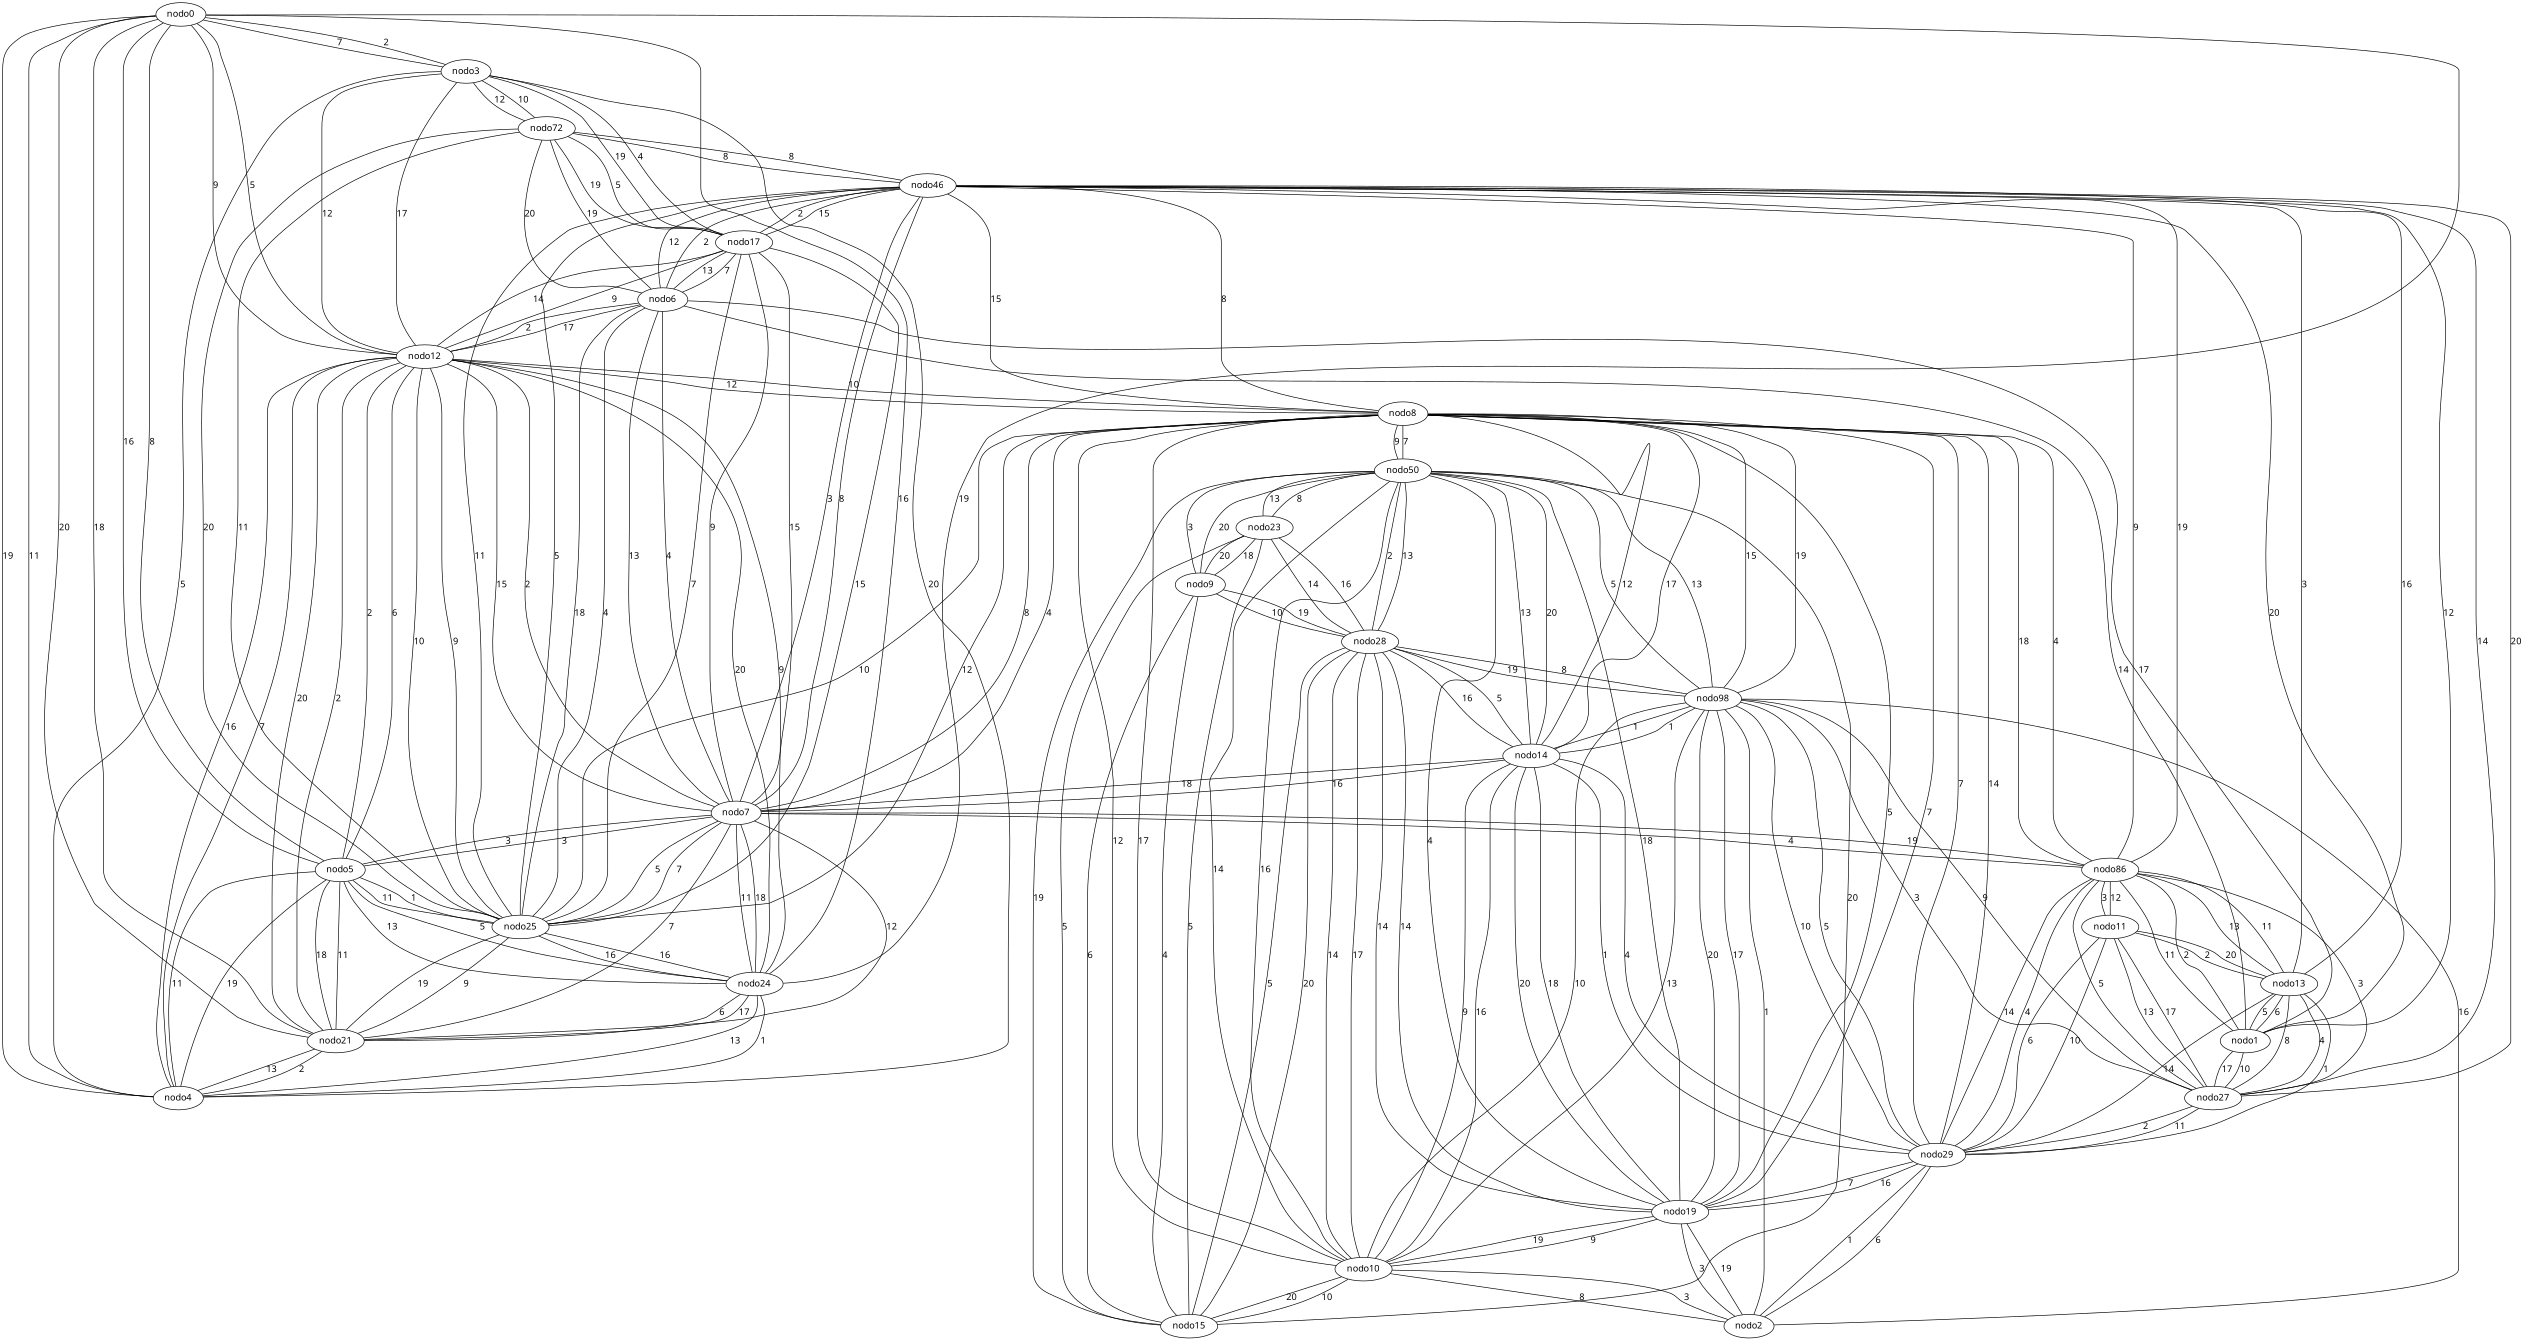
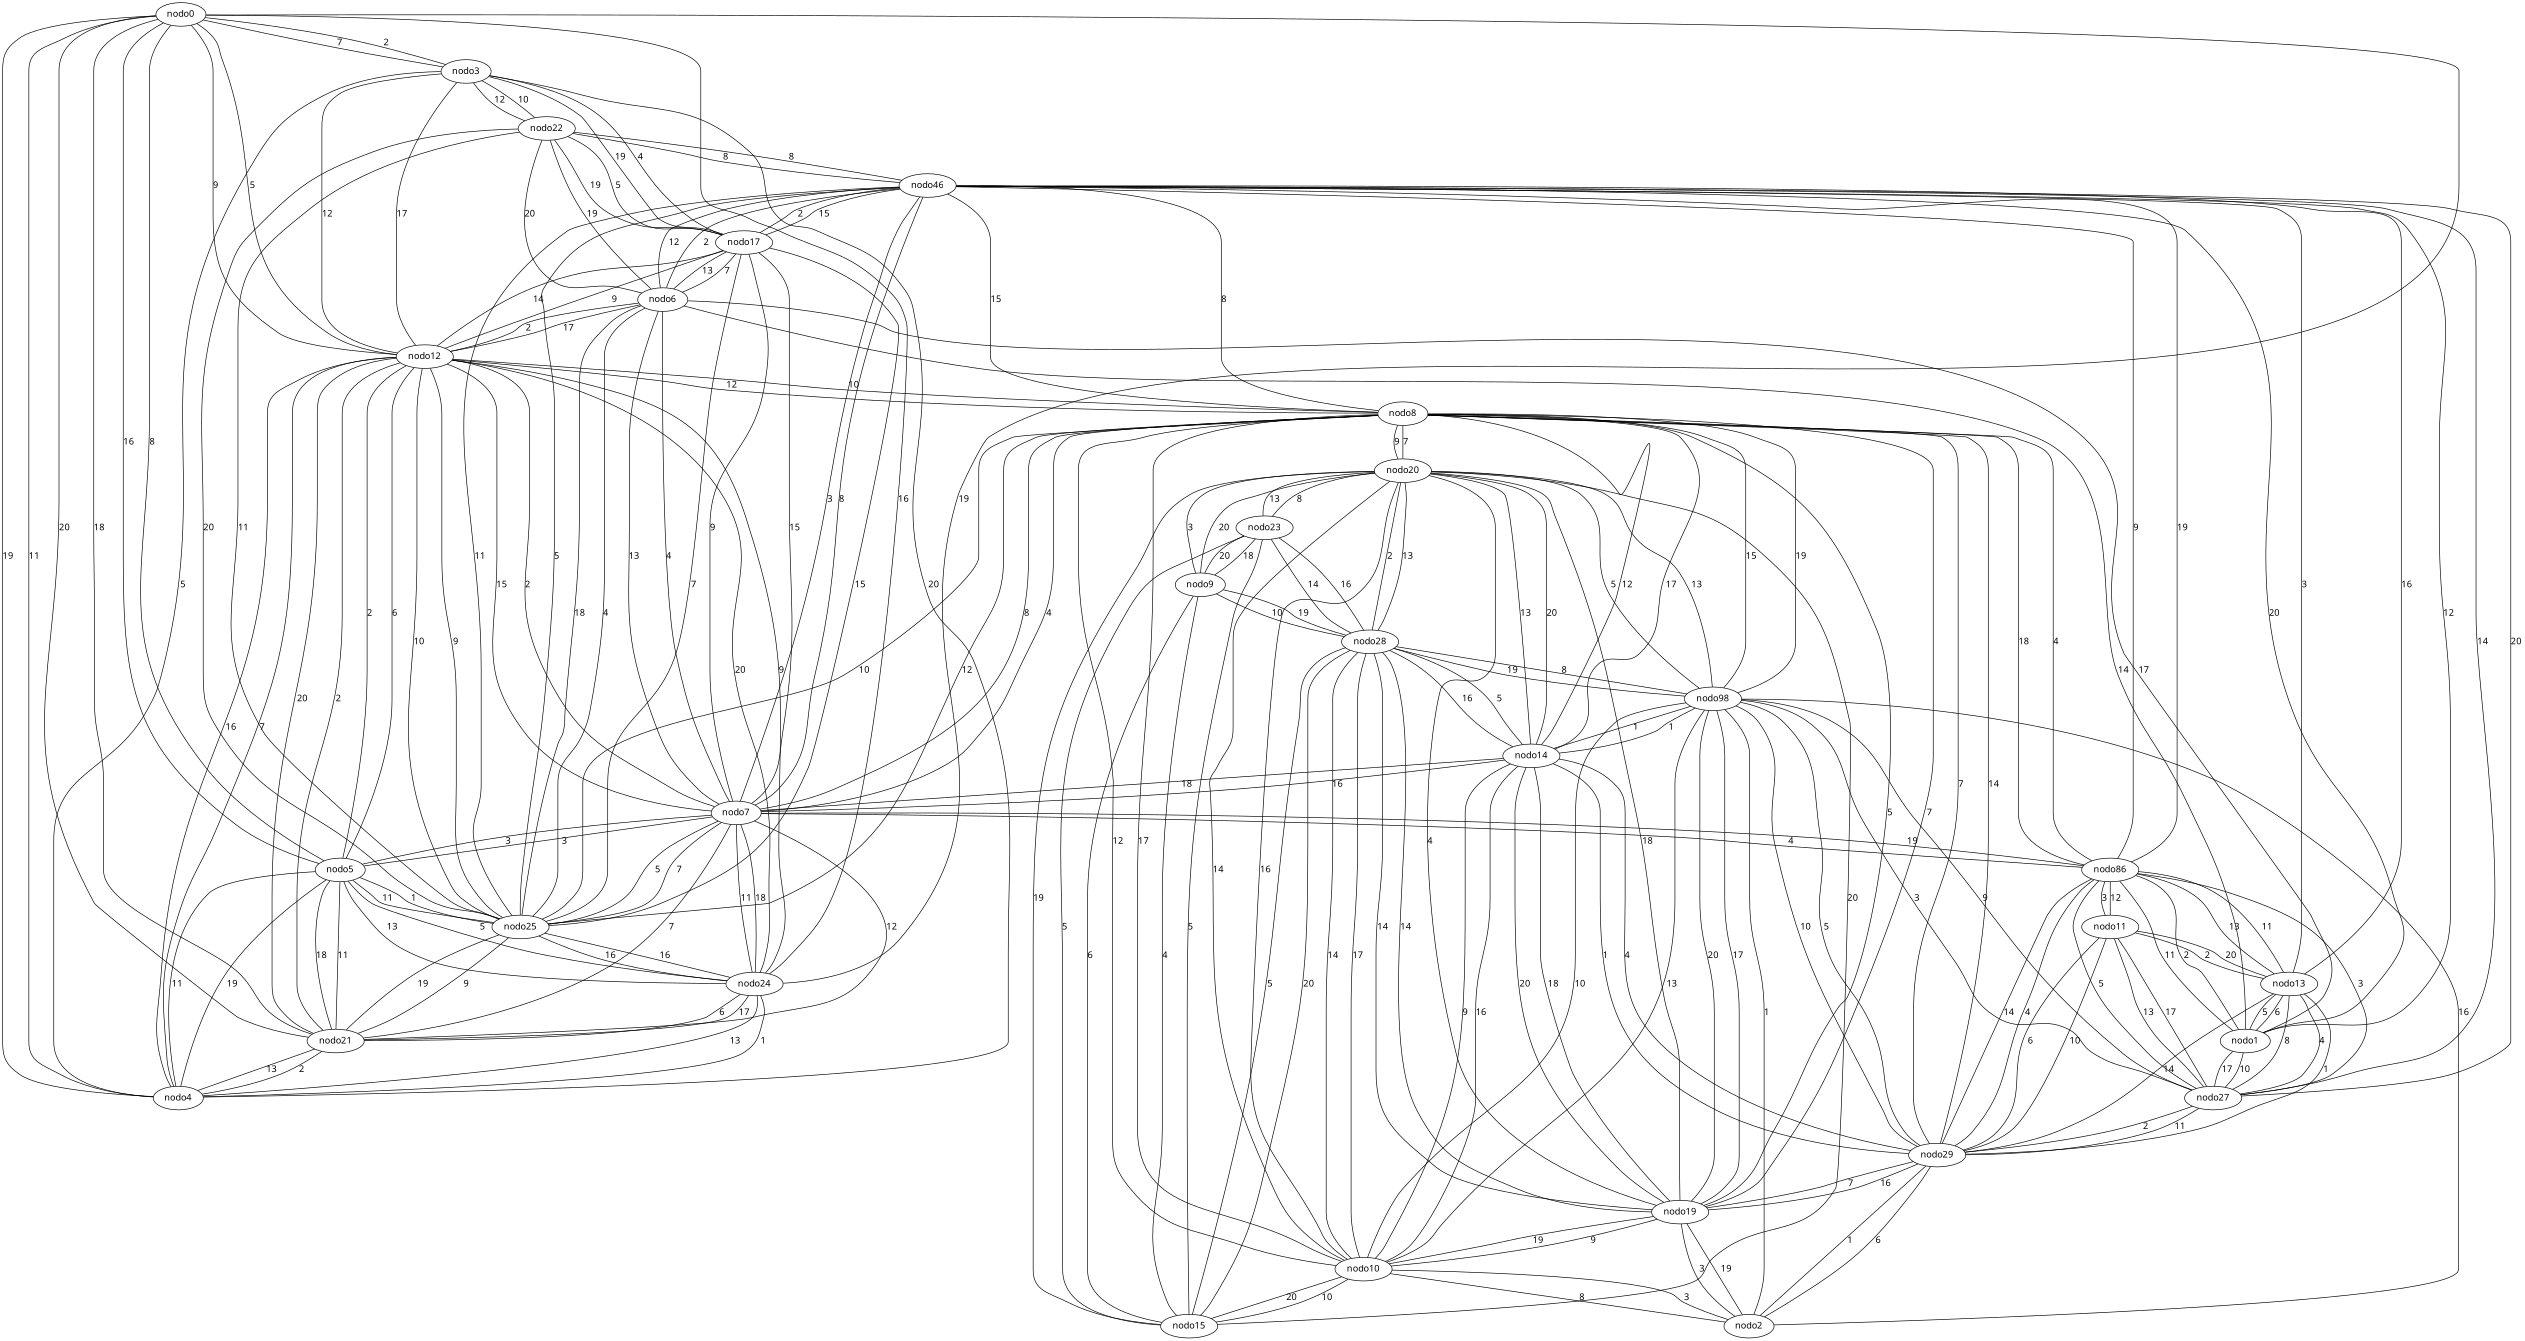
node "nodo72": label "nodo72" -> "nodo22"
node "nodo50": label "nodo50" -> "nodo20"
